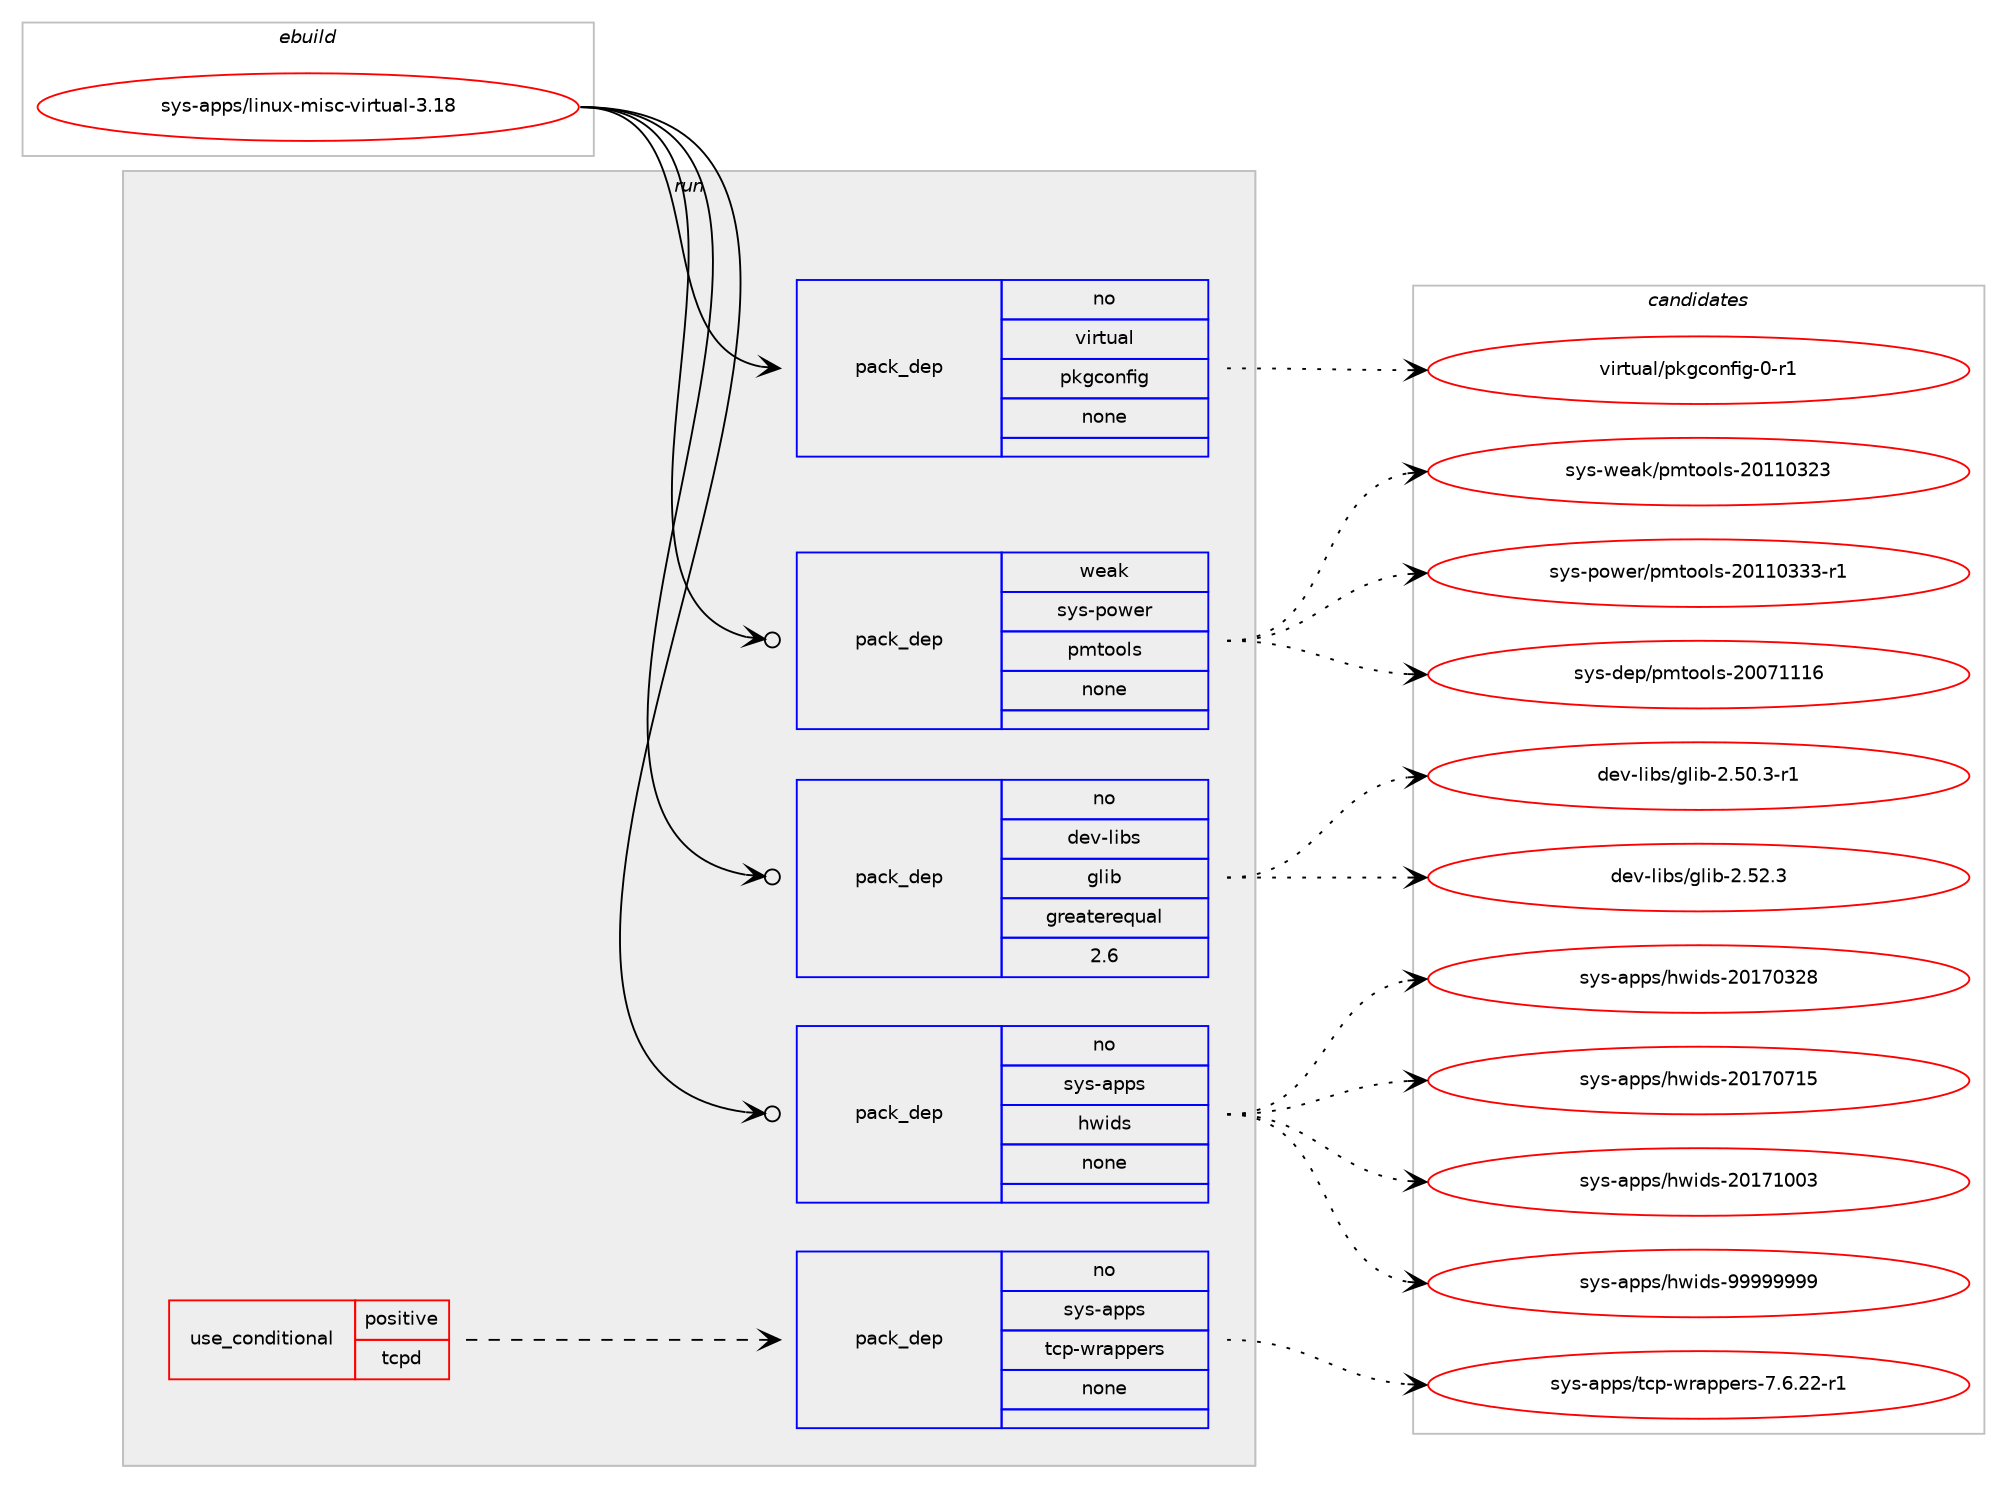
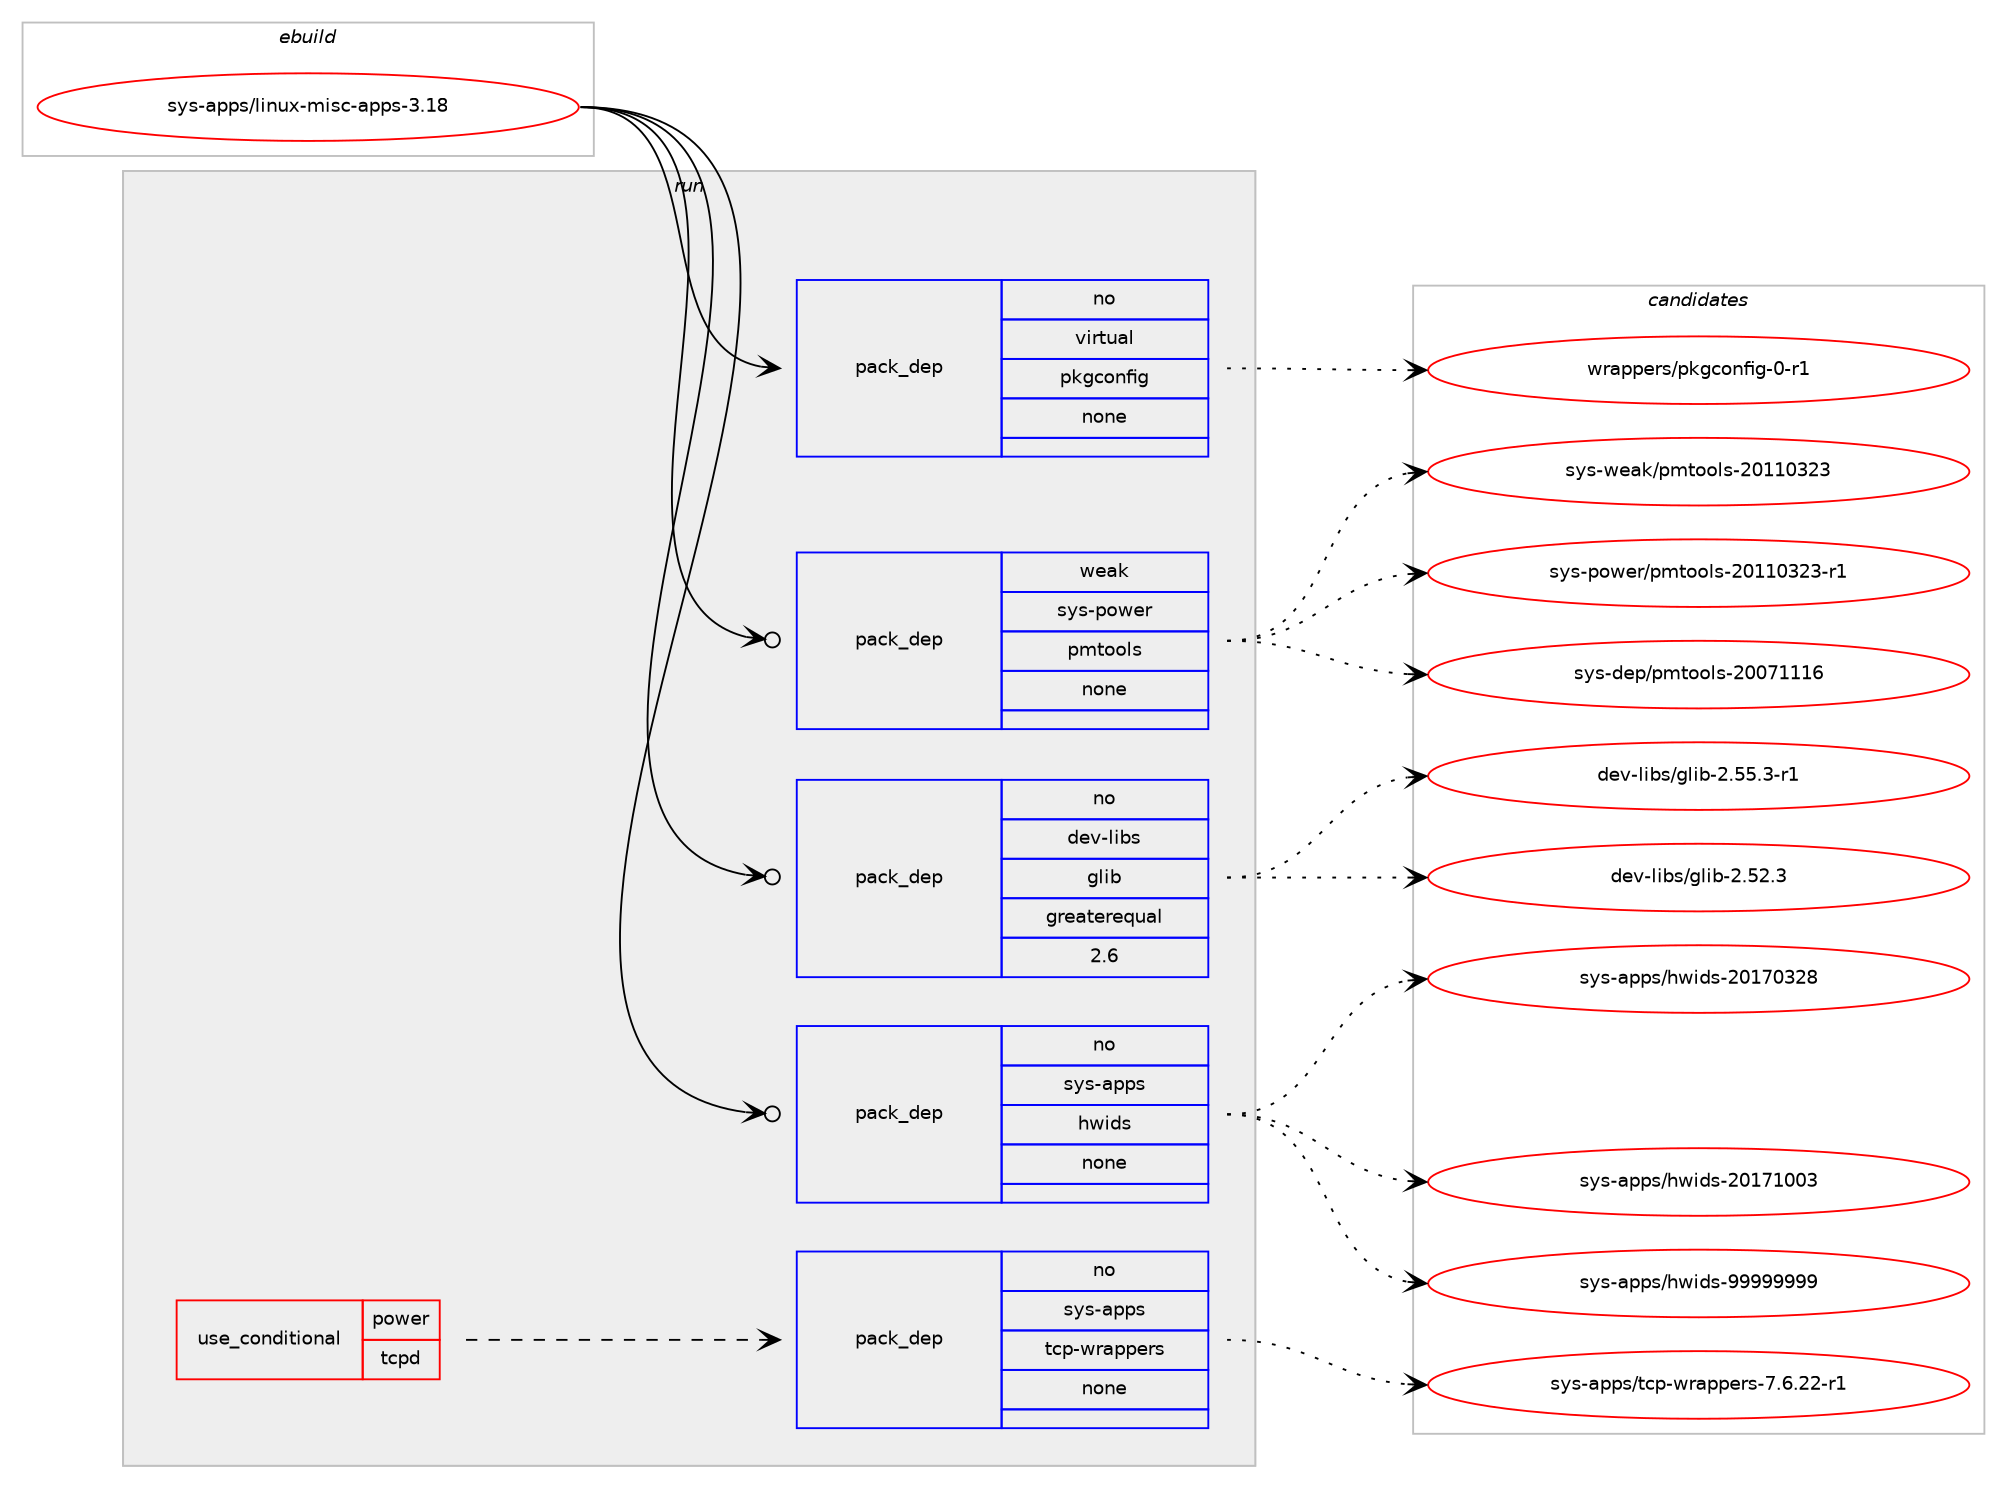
node "sys-apps/linux-misc-virtual-3.18": label "sys-apps/linux-misc-virtual-3.18" -> "sys-apps/linux-misc-apps-3.18"
node "virtual/pkgconfig-0-r1": label "virtual/pkgconfig-0-r1" -> "wrappers/pkgconfig-0-r1"
node "sys-power/pmtools-20110333-r1": label "sys-power/pmtools-20110333-r1" -> "sys-power/pmtools-20110323-r1"
node "dev-libs/glib-2.50.3-r1": label "dev-libs/glib-2.50.3-r1" -> "dev-libs/glib-2.55.3-r1"
node "sys-apps/hwids-20170715": removed
node "use_conditional": text "positive" -> "power"
